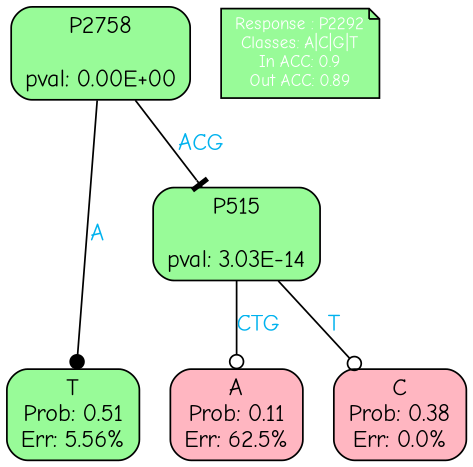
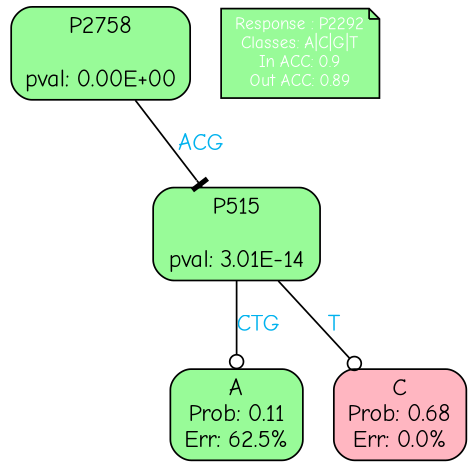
node "P515 pval: 3.03E-14": label "P515 pval: 3.03E-14" -> "P515 pval: 3.01E-14"
node "T Prob: 0.51 Err: 5.56%": removed
node "A Prob: 0.11 Err: 62.5%": fillcolor lightpink -> palegreen
node "C Prob: 0.38 Err: 0.0%": label "C Prob: 0.38 Err: 0.0%" -> "C Prob: 0.68 Err: 0.0%"
